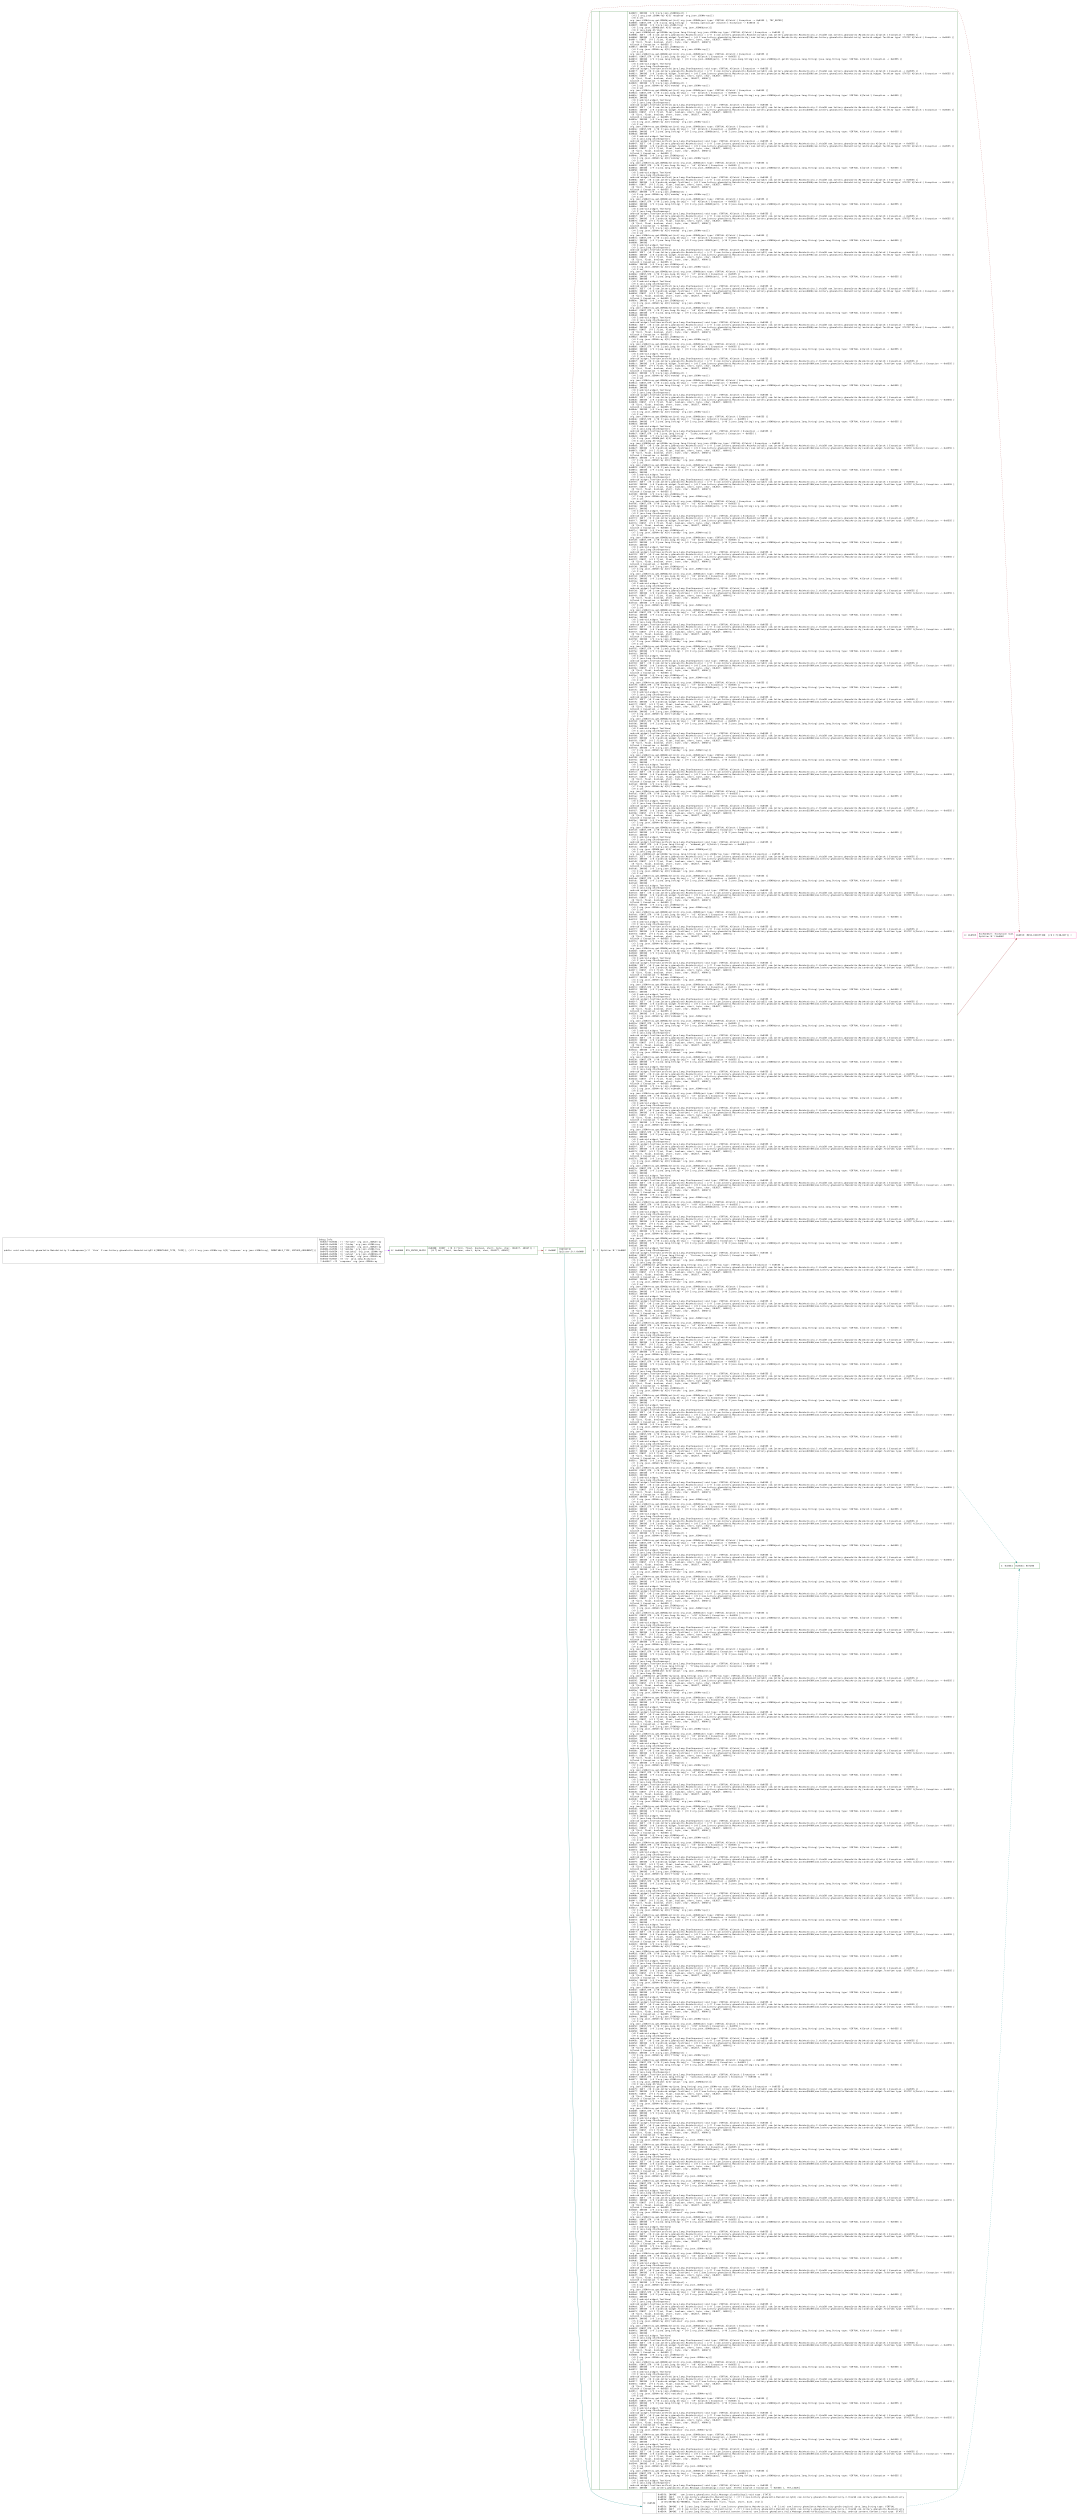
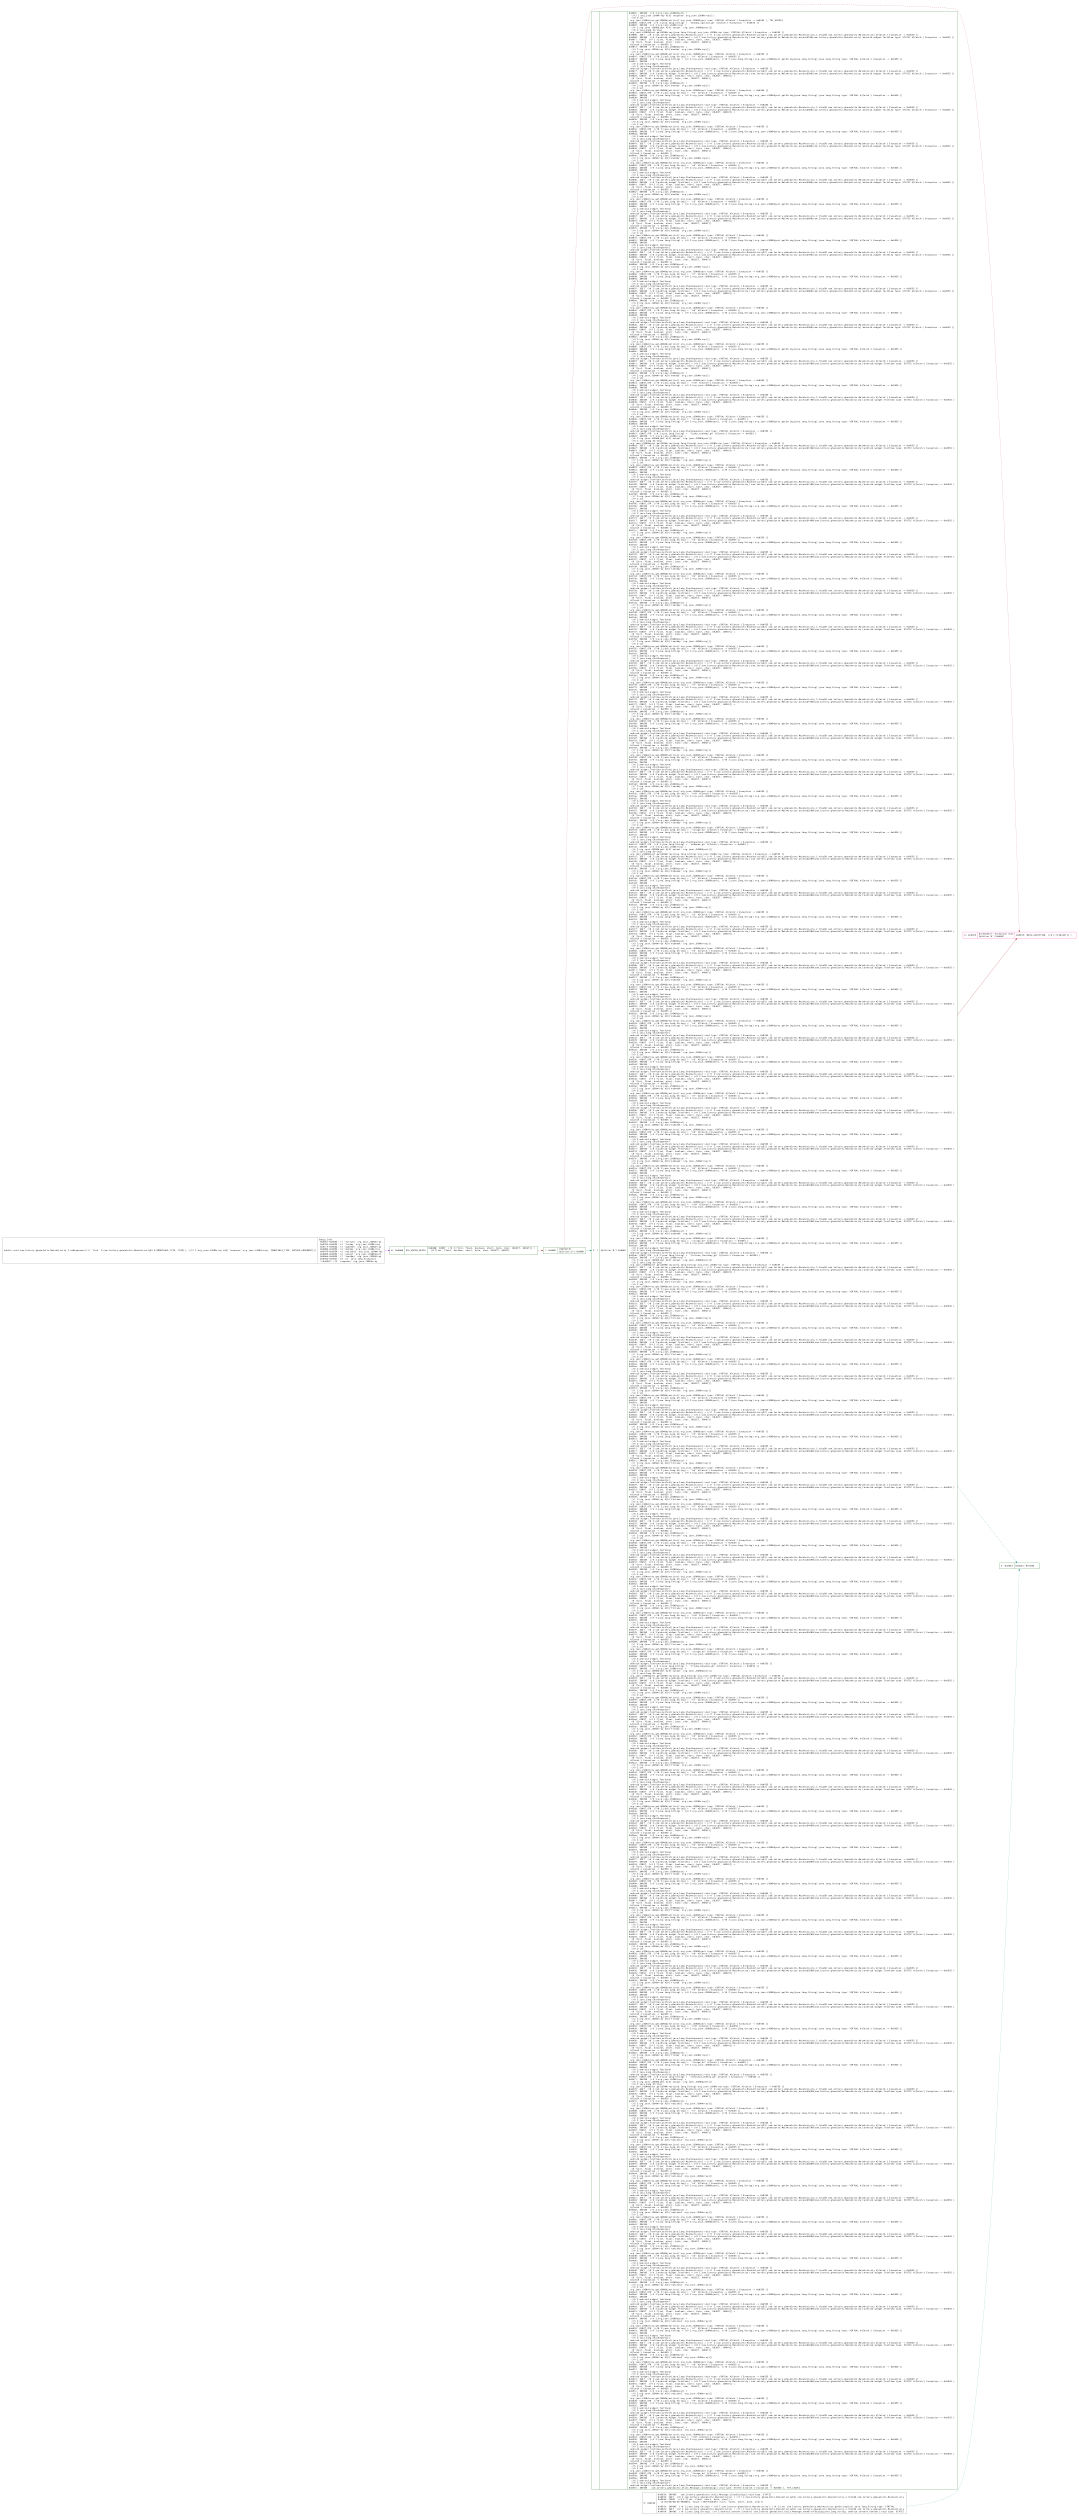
edge "1: 0x0001" -> "5: 0x0556": now "1: 0x0001" -> "2: ?"
